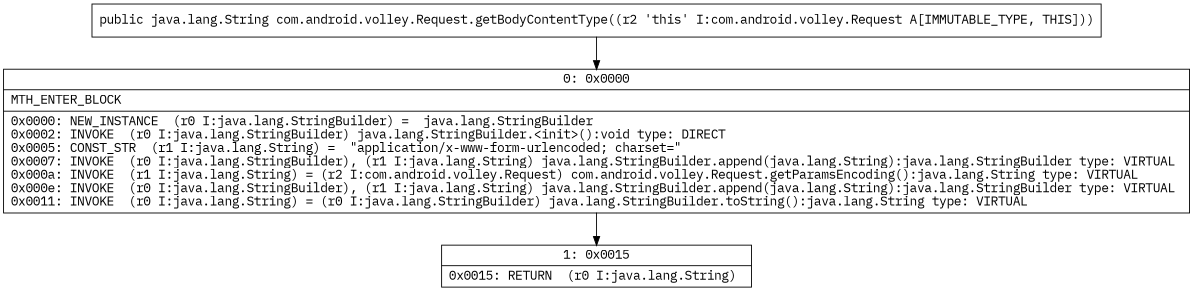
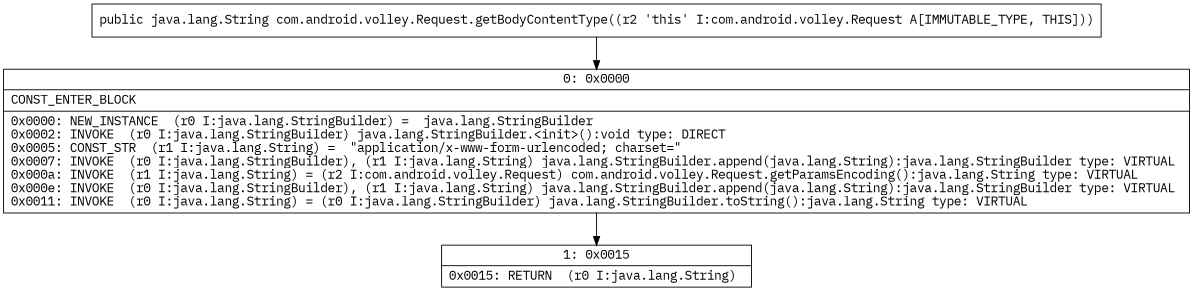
node "0: 0x0000": text "MTH_ENTER_BLOCK" -> "CONST_ENTER_BLOCK"
